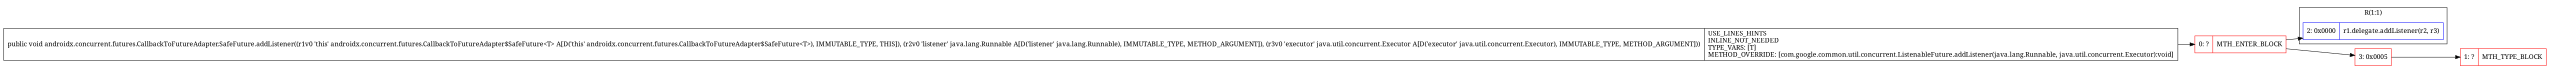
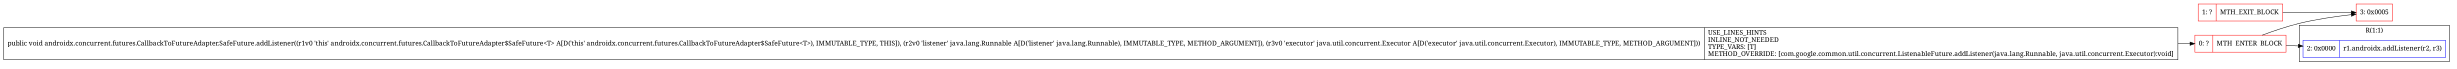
node "2: 0x0000": text "r1.delegate.addListener(r2, r3)" -> "r1.androidx.addListener(r2, r3)"
edge "3: 0x0005" -> "1: ?": reversed
node "1: ?": text "MTH_TYPE_BLOCK" -> "MTH_EXIT_BLOCK"
